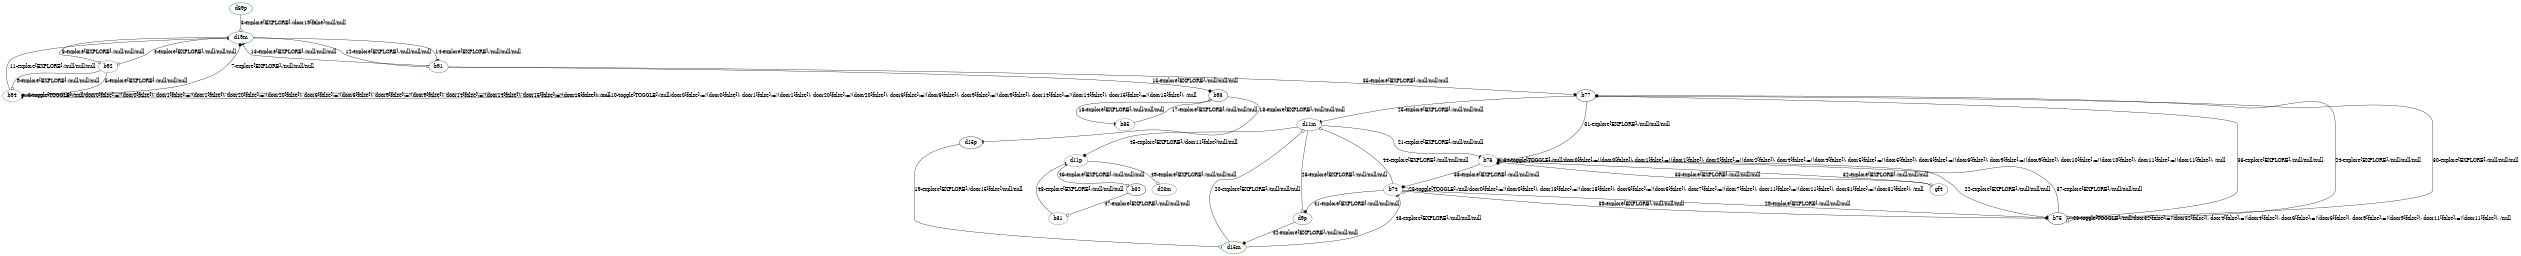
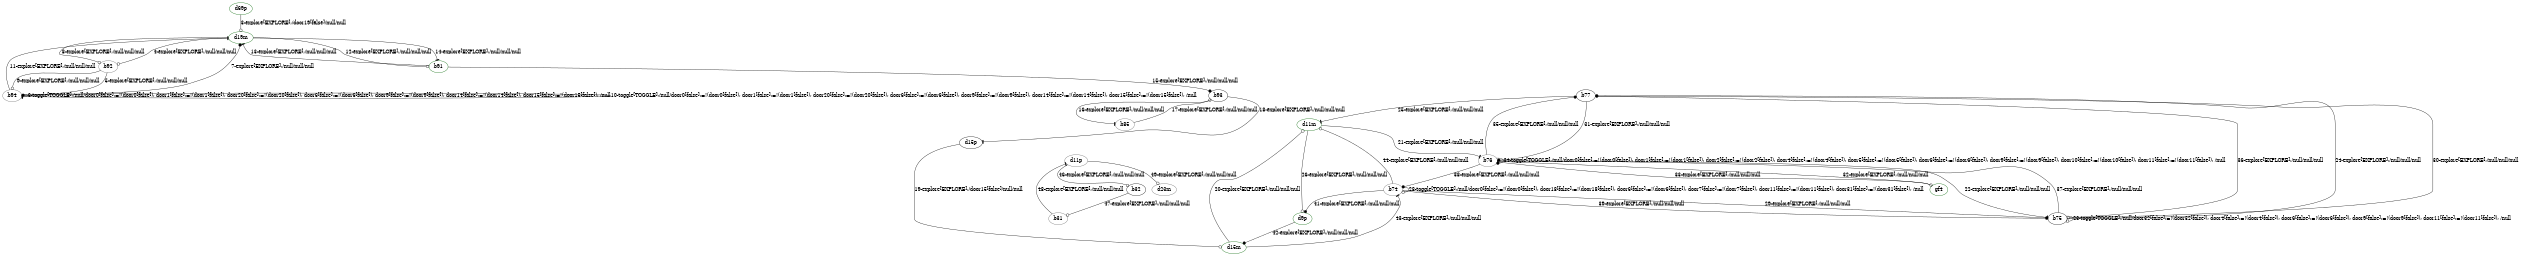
edge "b91" -> "b77": now "b76" -> "b77"
edge "d11m" -> "d11p": removed, label "45-explore[EXPLORE];/door11[false]/null/null"
